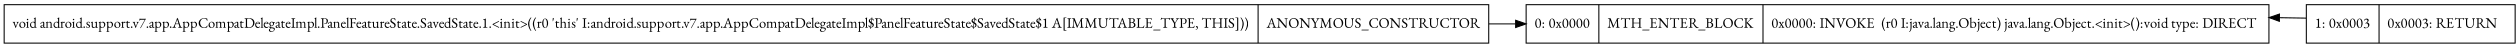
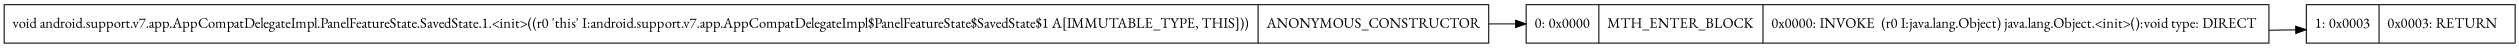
edge "1: 0x0003" -> "0: 0x0000": reversed
